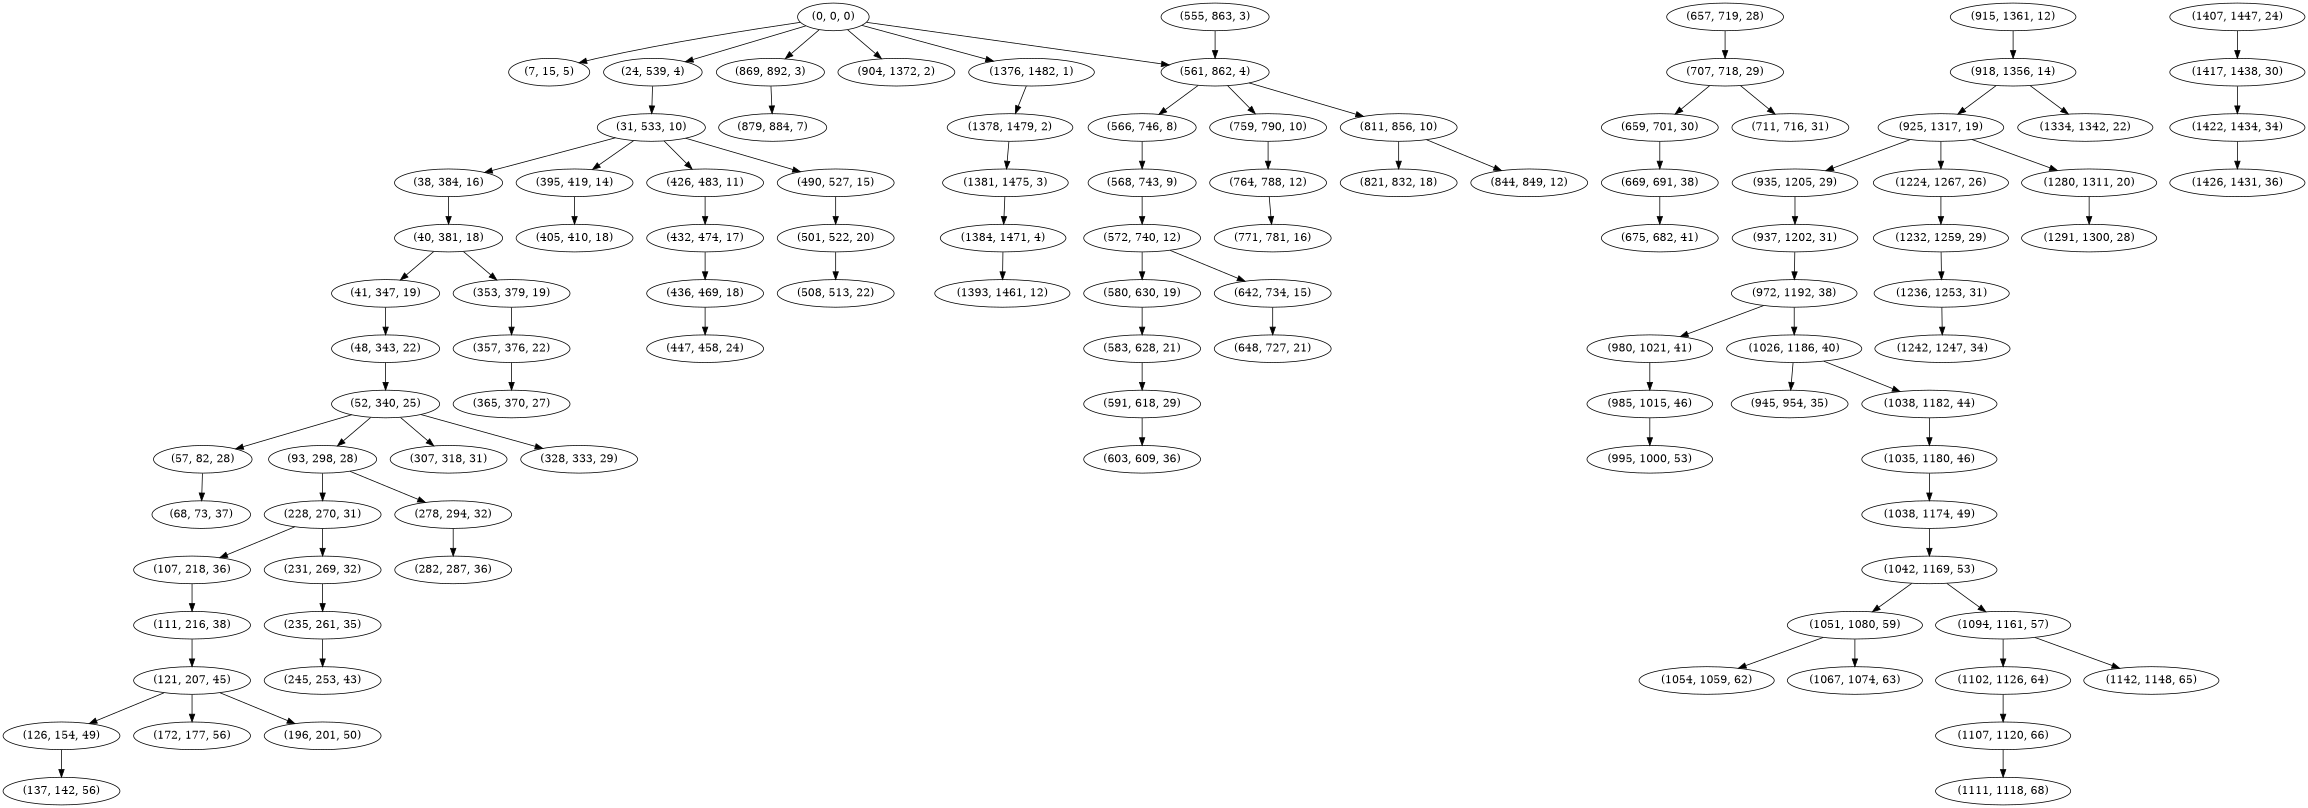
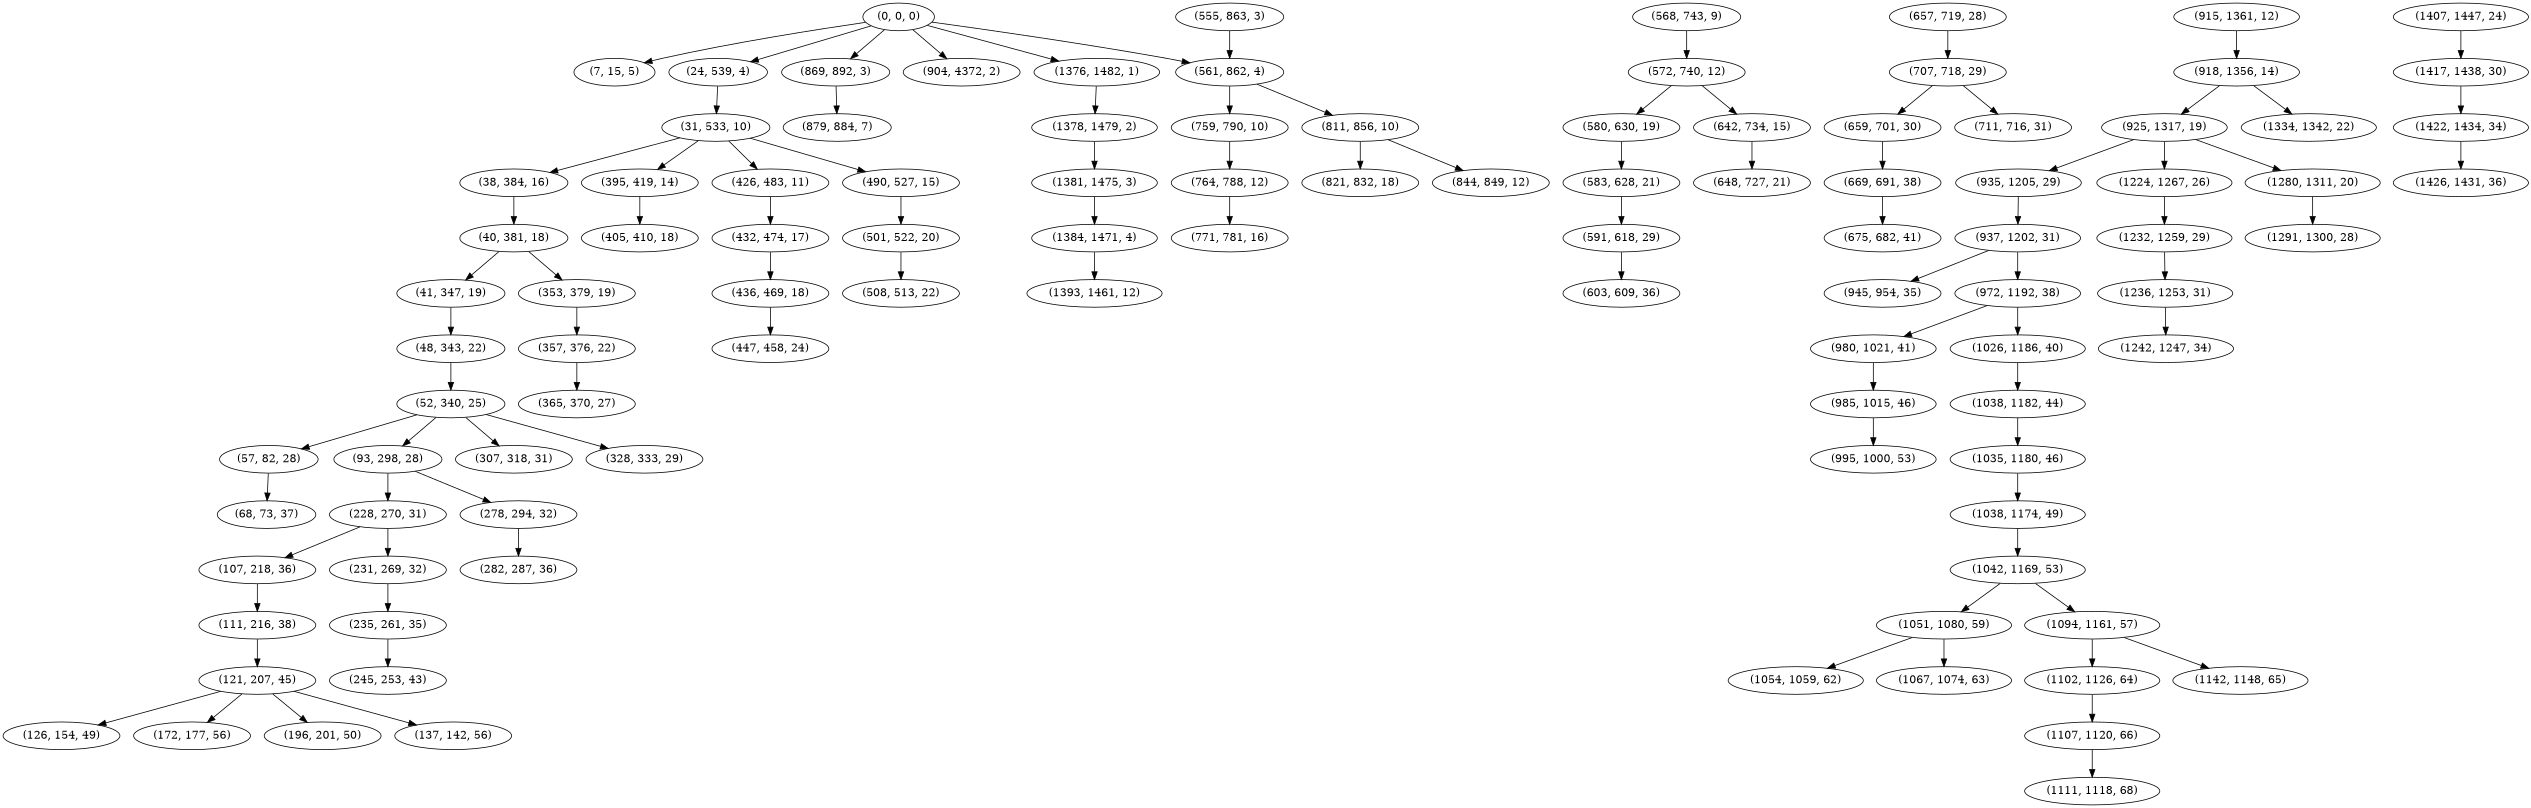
node "(904, 1372, 2)": label "(904, 1372, 2)" -> "(904, 4372, 2)"
node "(566, 746, 8)": removed
edge "(1026, 1186, 40)" -> "(945, 954, 35)": now "(937, 1202, 31)" -> "(945, 954, 35)"
edge "(126, 154, 49)" -> "(137, 142, 56)": now "(121, 207, 45)" -> "(137, 142, 56)"
